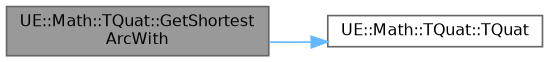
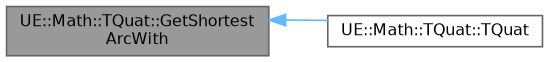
edge "UE::Math::TQuat::GetShortest ArcWith" -> "UE::Math::TQuat::TQuat": reversed
